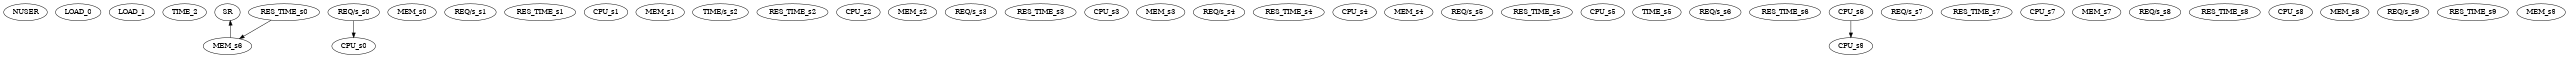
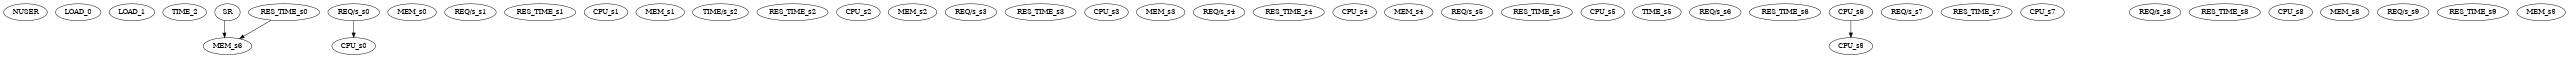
node "MEM_s7": removed
edge "MEM_s6" -> "SR": reversed
